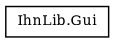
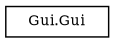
node "IhnLib.Gui": label "IhnLib.Gui" -> "Gui.Gui"
